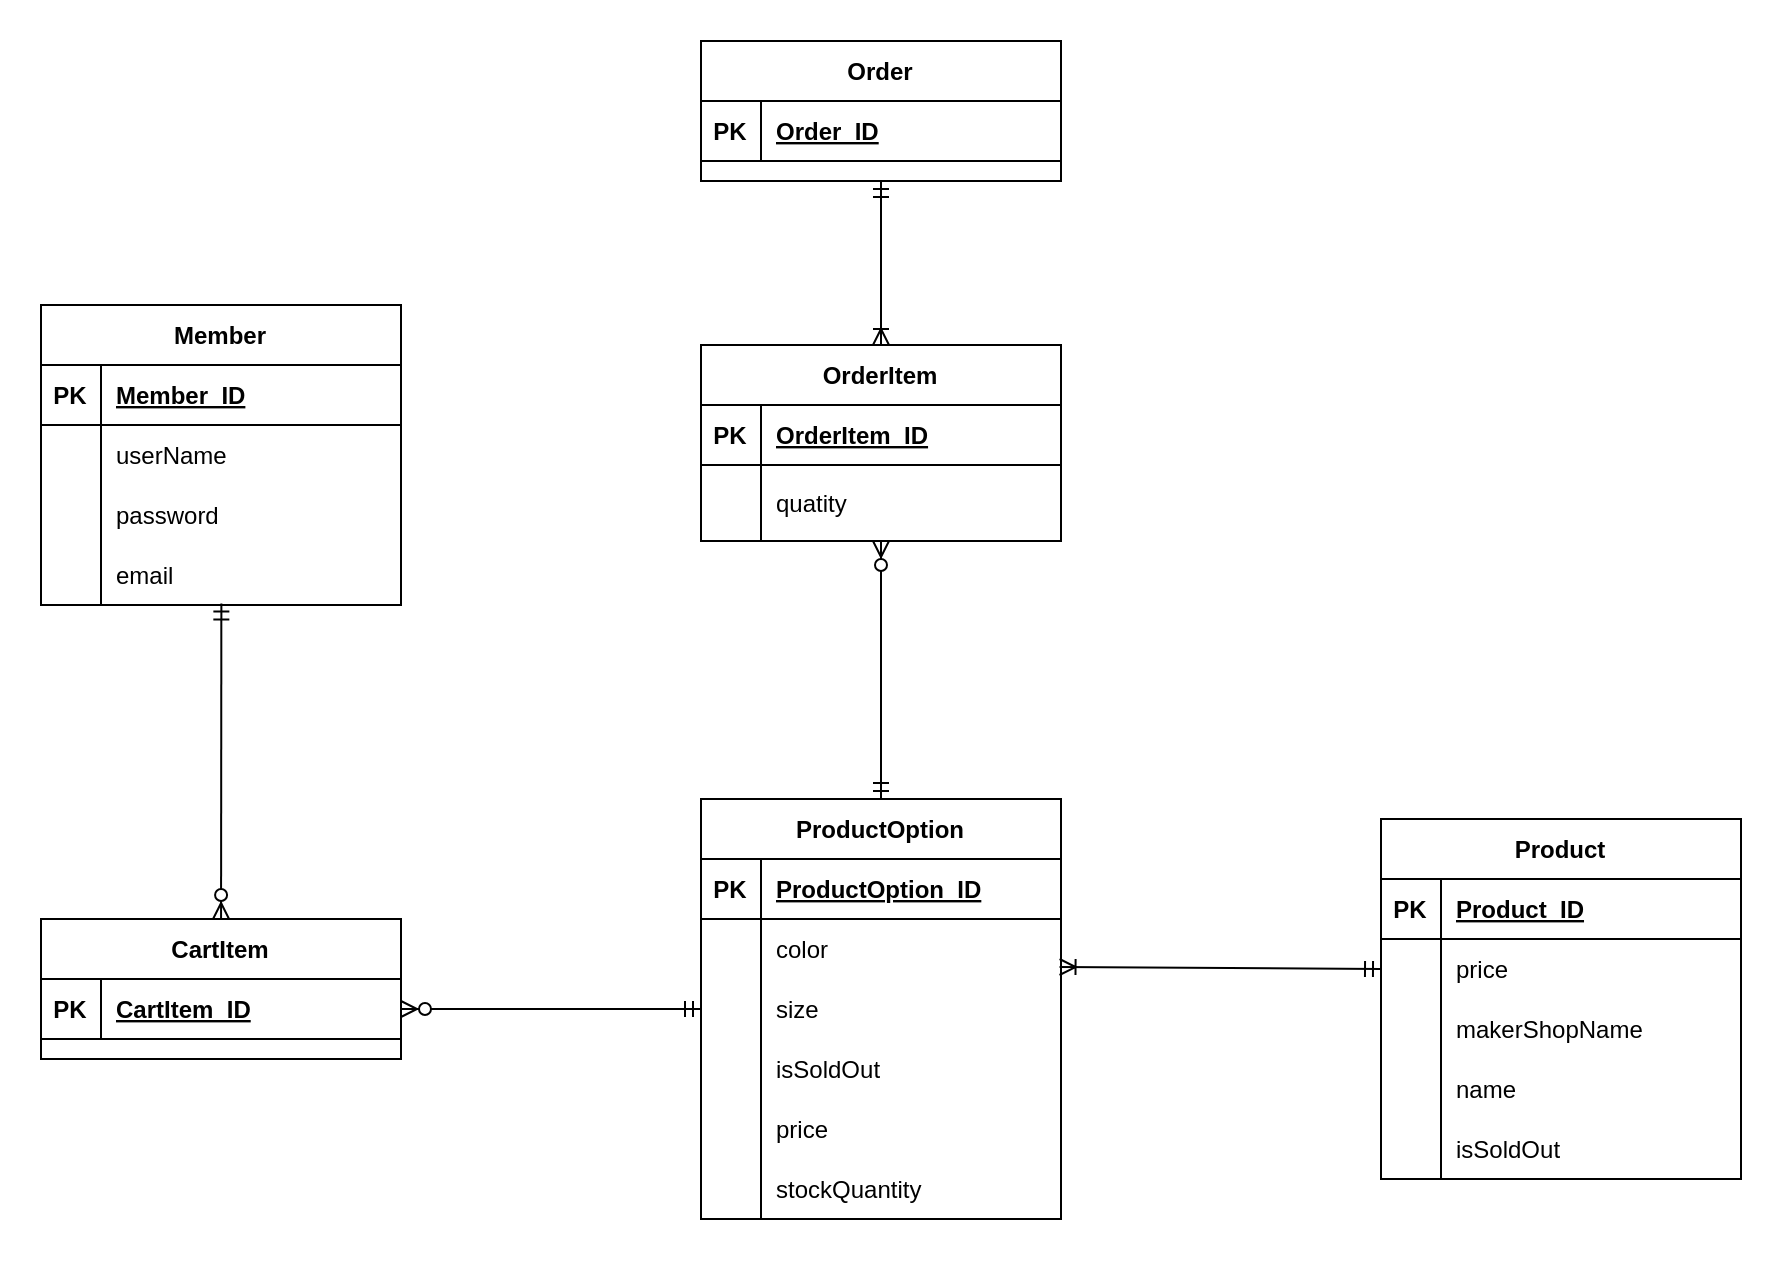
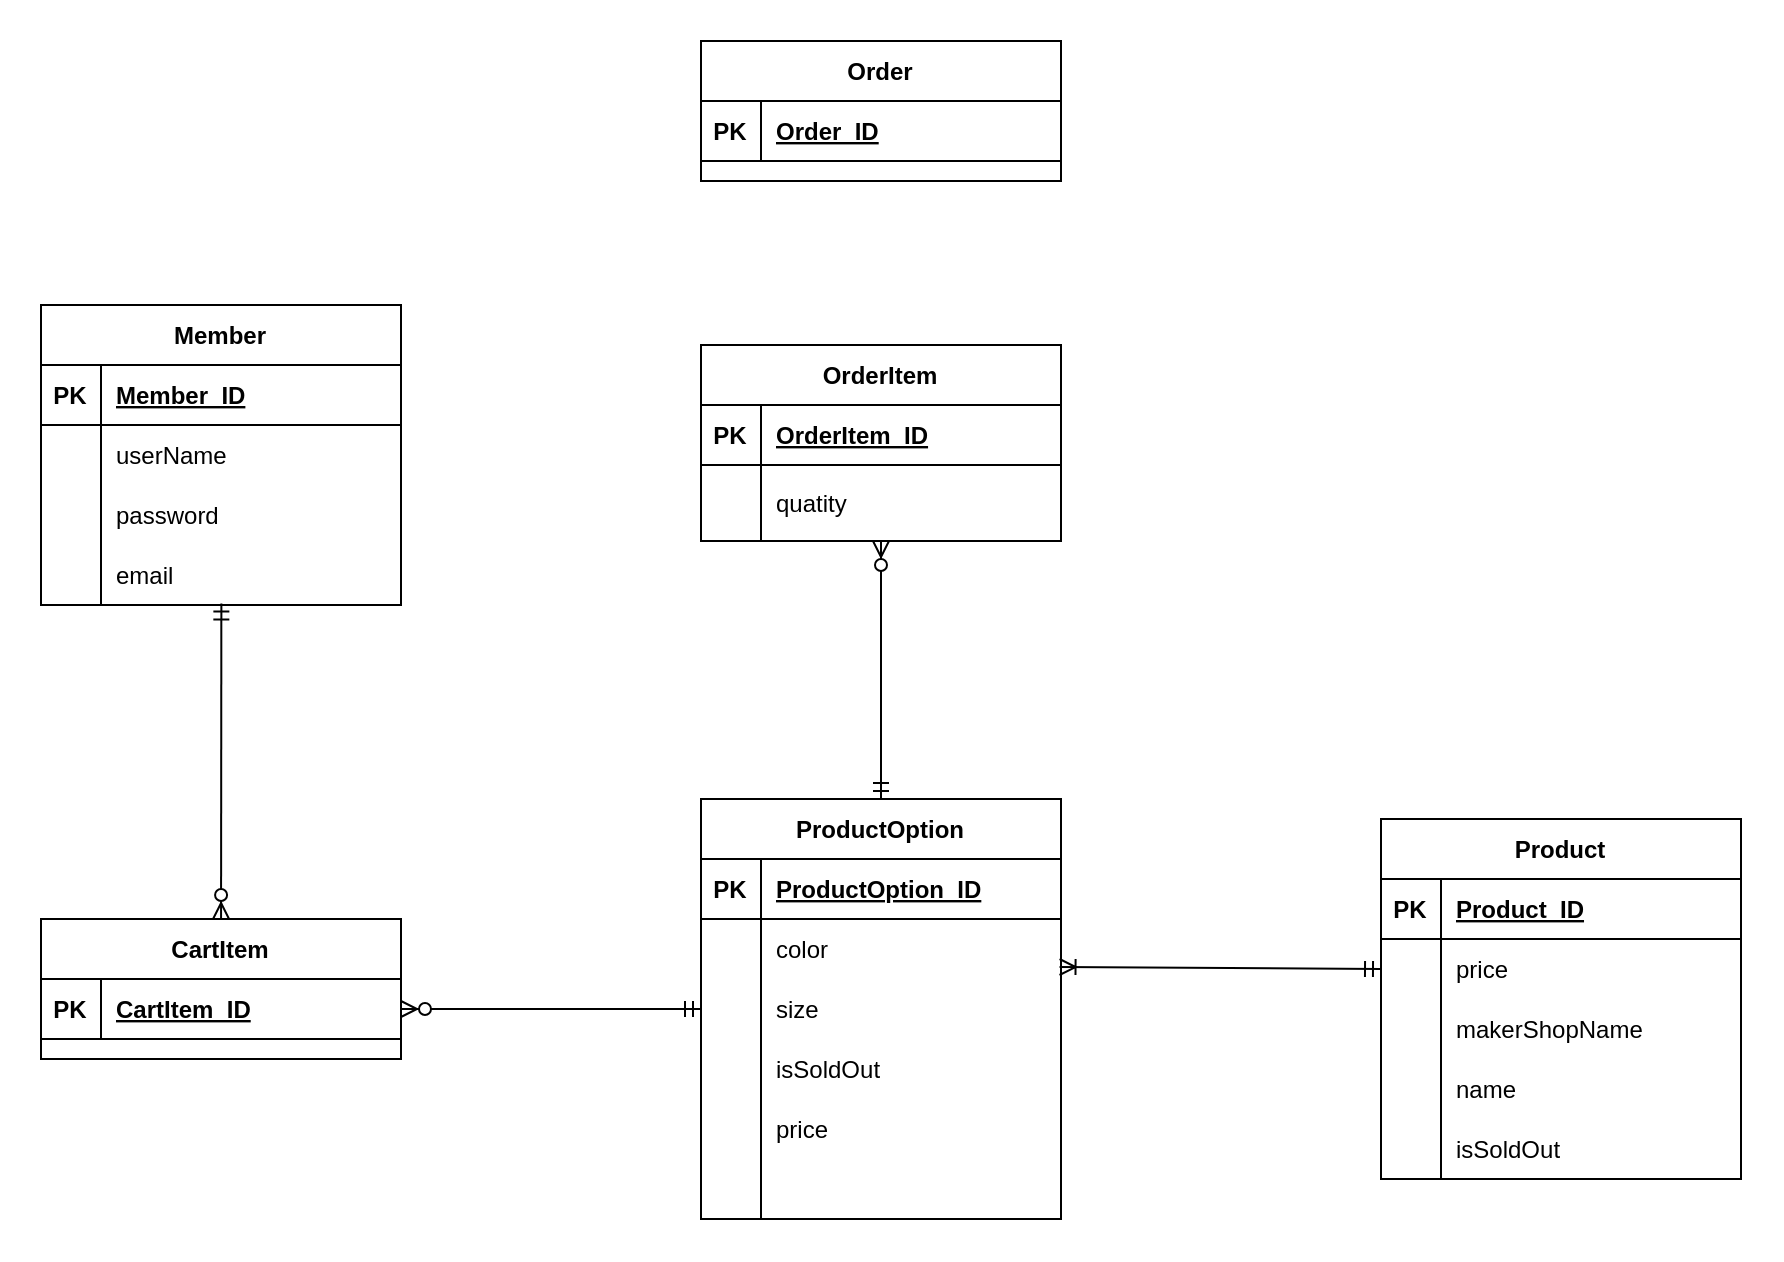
edge "Order" -- "OrderItem": removed
node "stockQuantity": removed
